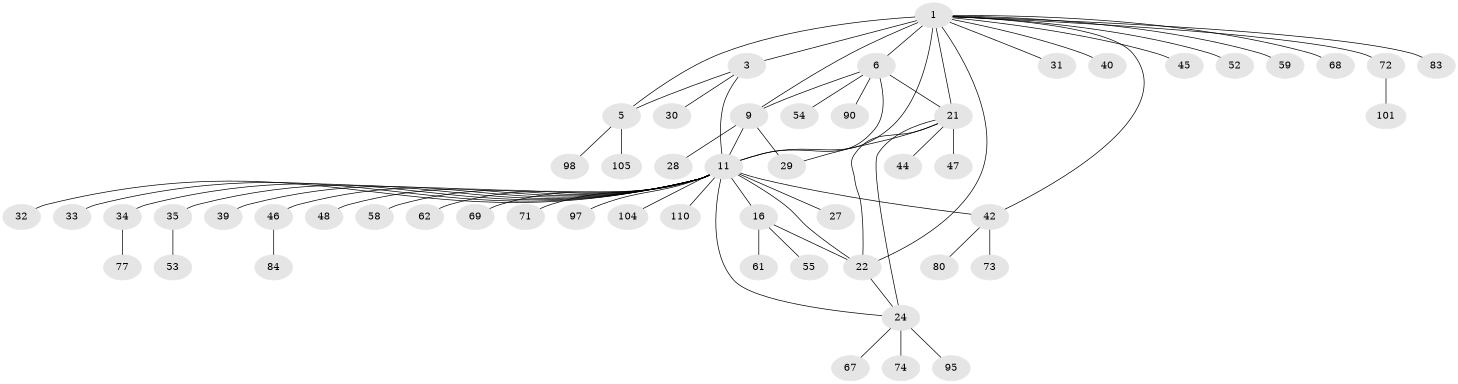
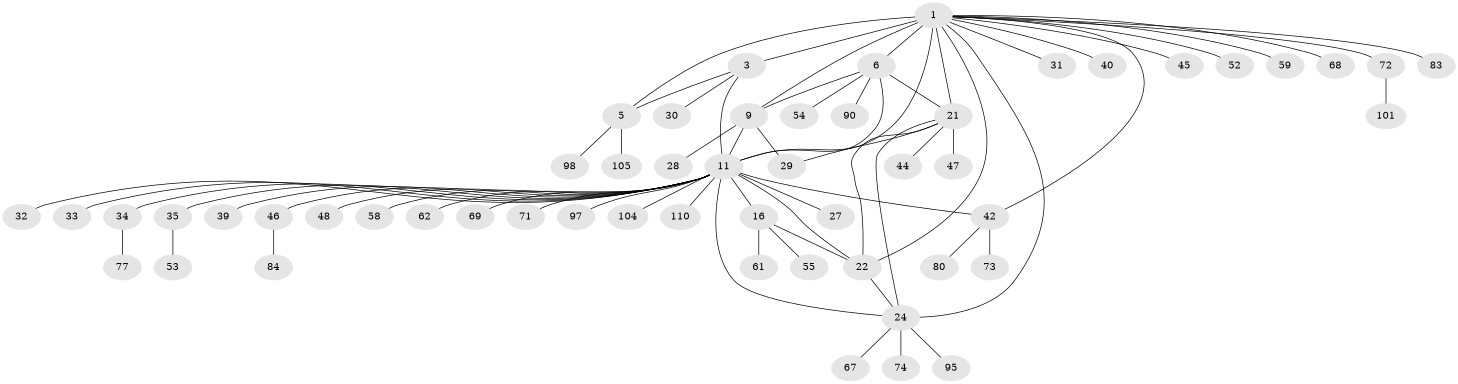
edge "1" -- "24": added
